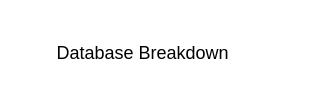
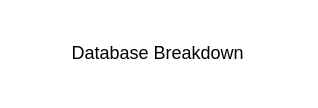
node "Database Breakdown": moved (143, 53) -> (158, 53)
